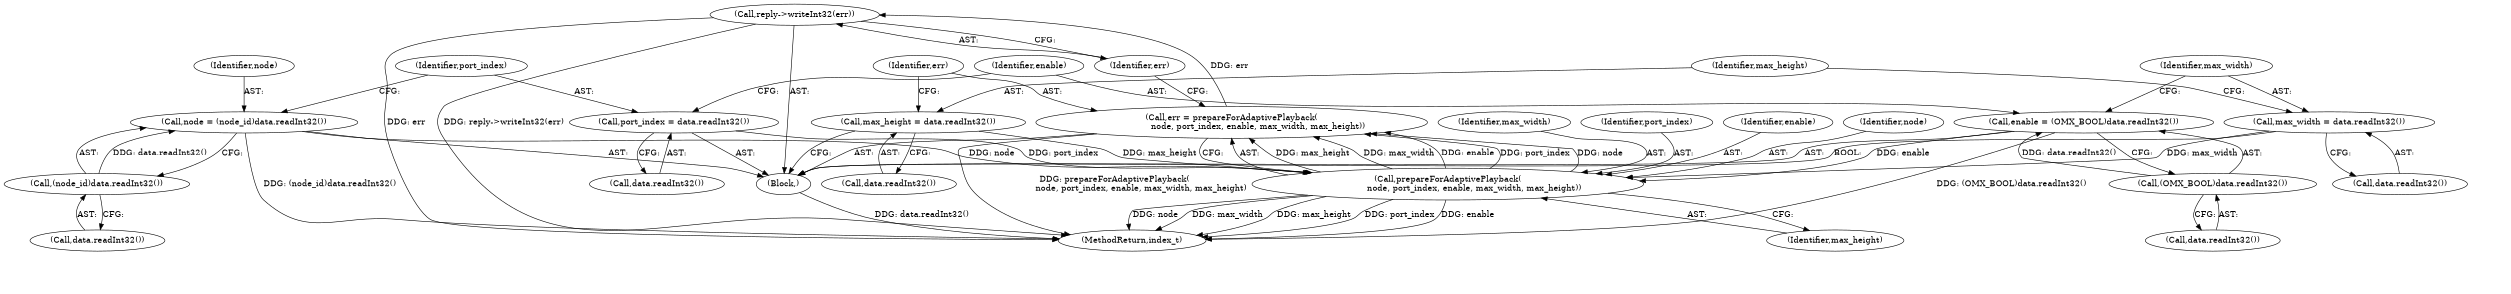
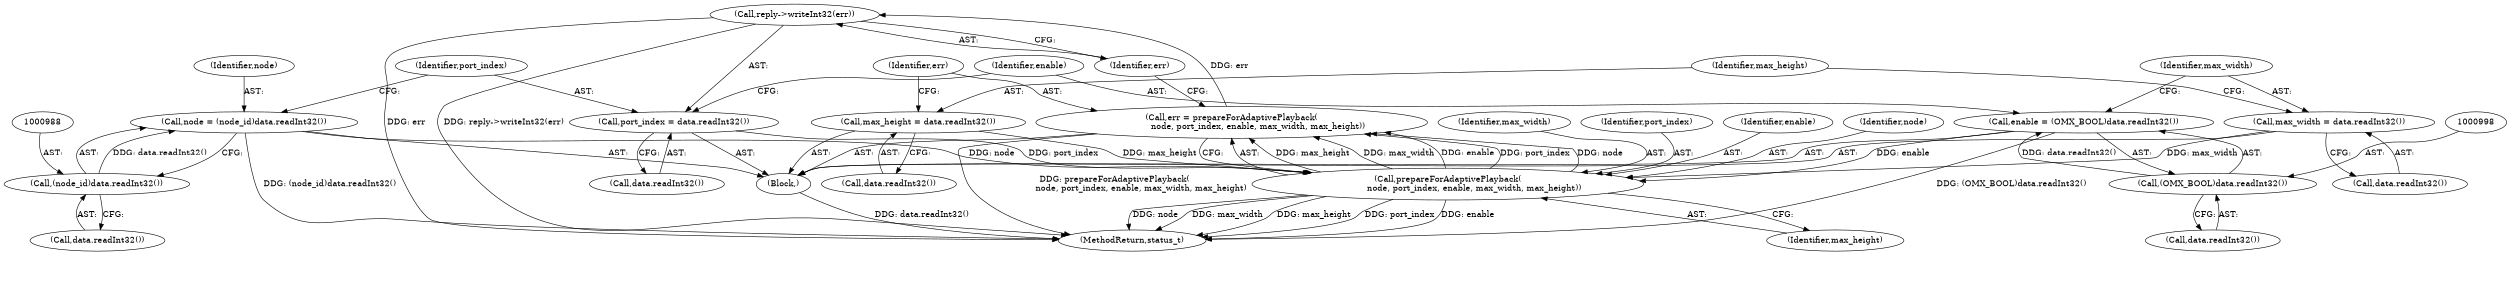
edge "(Call,reply->writeInt32(err))" -> "(Block,)": now "(Call,reply->writeInt32(err))" -> "(Call,port_index = data.readInt32())"
node "1000988": added
node "1000998": added
edge "(Call,max_height = data.readInt32())" -> "(Block,)": label "CFG: " -> "AST: "
edge "(Call,max_width = data.readInt32())" -> "(Block,)": label "BOOL: " -> "AST: "
edge "(Call,enable = (OMX_BOOL)data.readInt32())" -> "(Call,(OMX_BOOL)data.readInt32())": label "CFG: " -> "AST: "
node "(MethodReturn,index_t)": label "(MethodReturn,index_t)" -> "(MethodReturn,status_t)"
